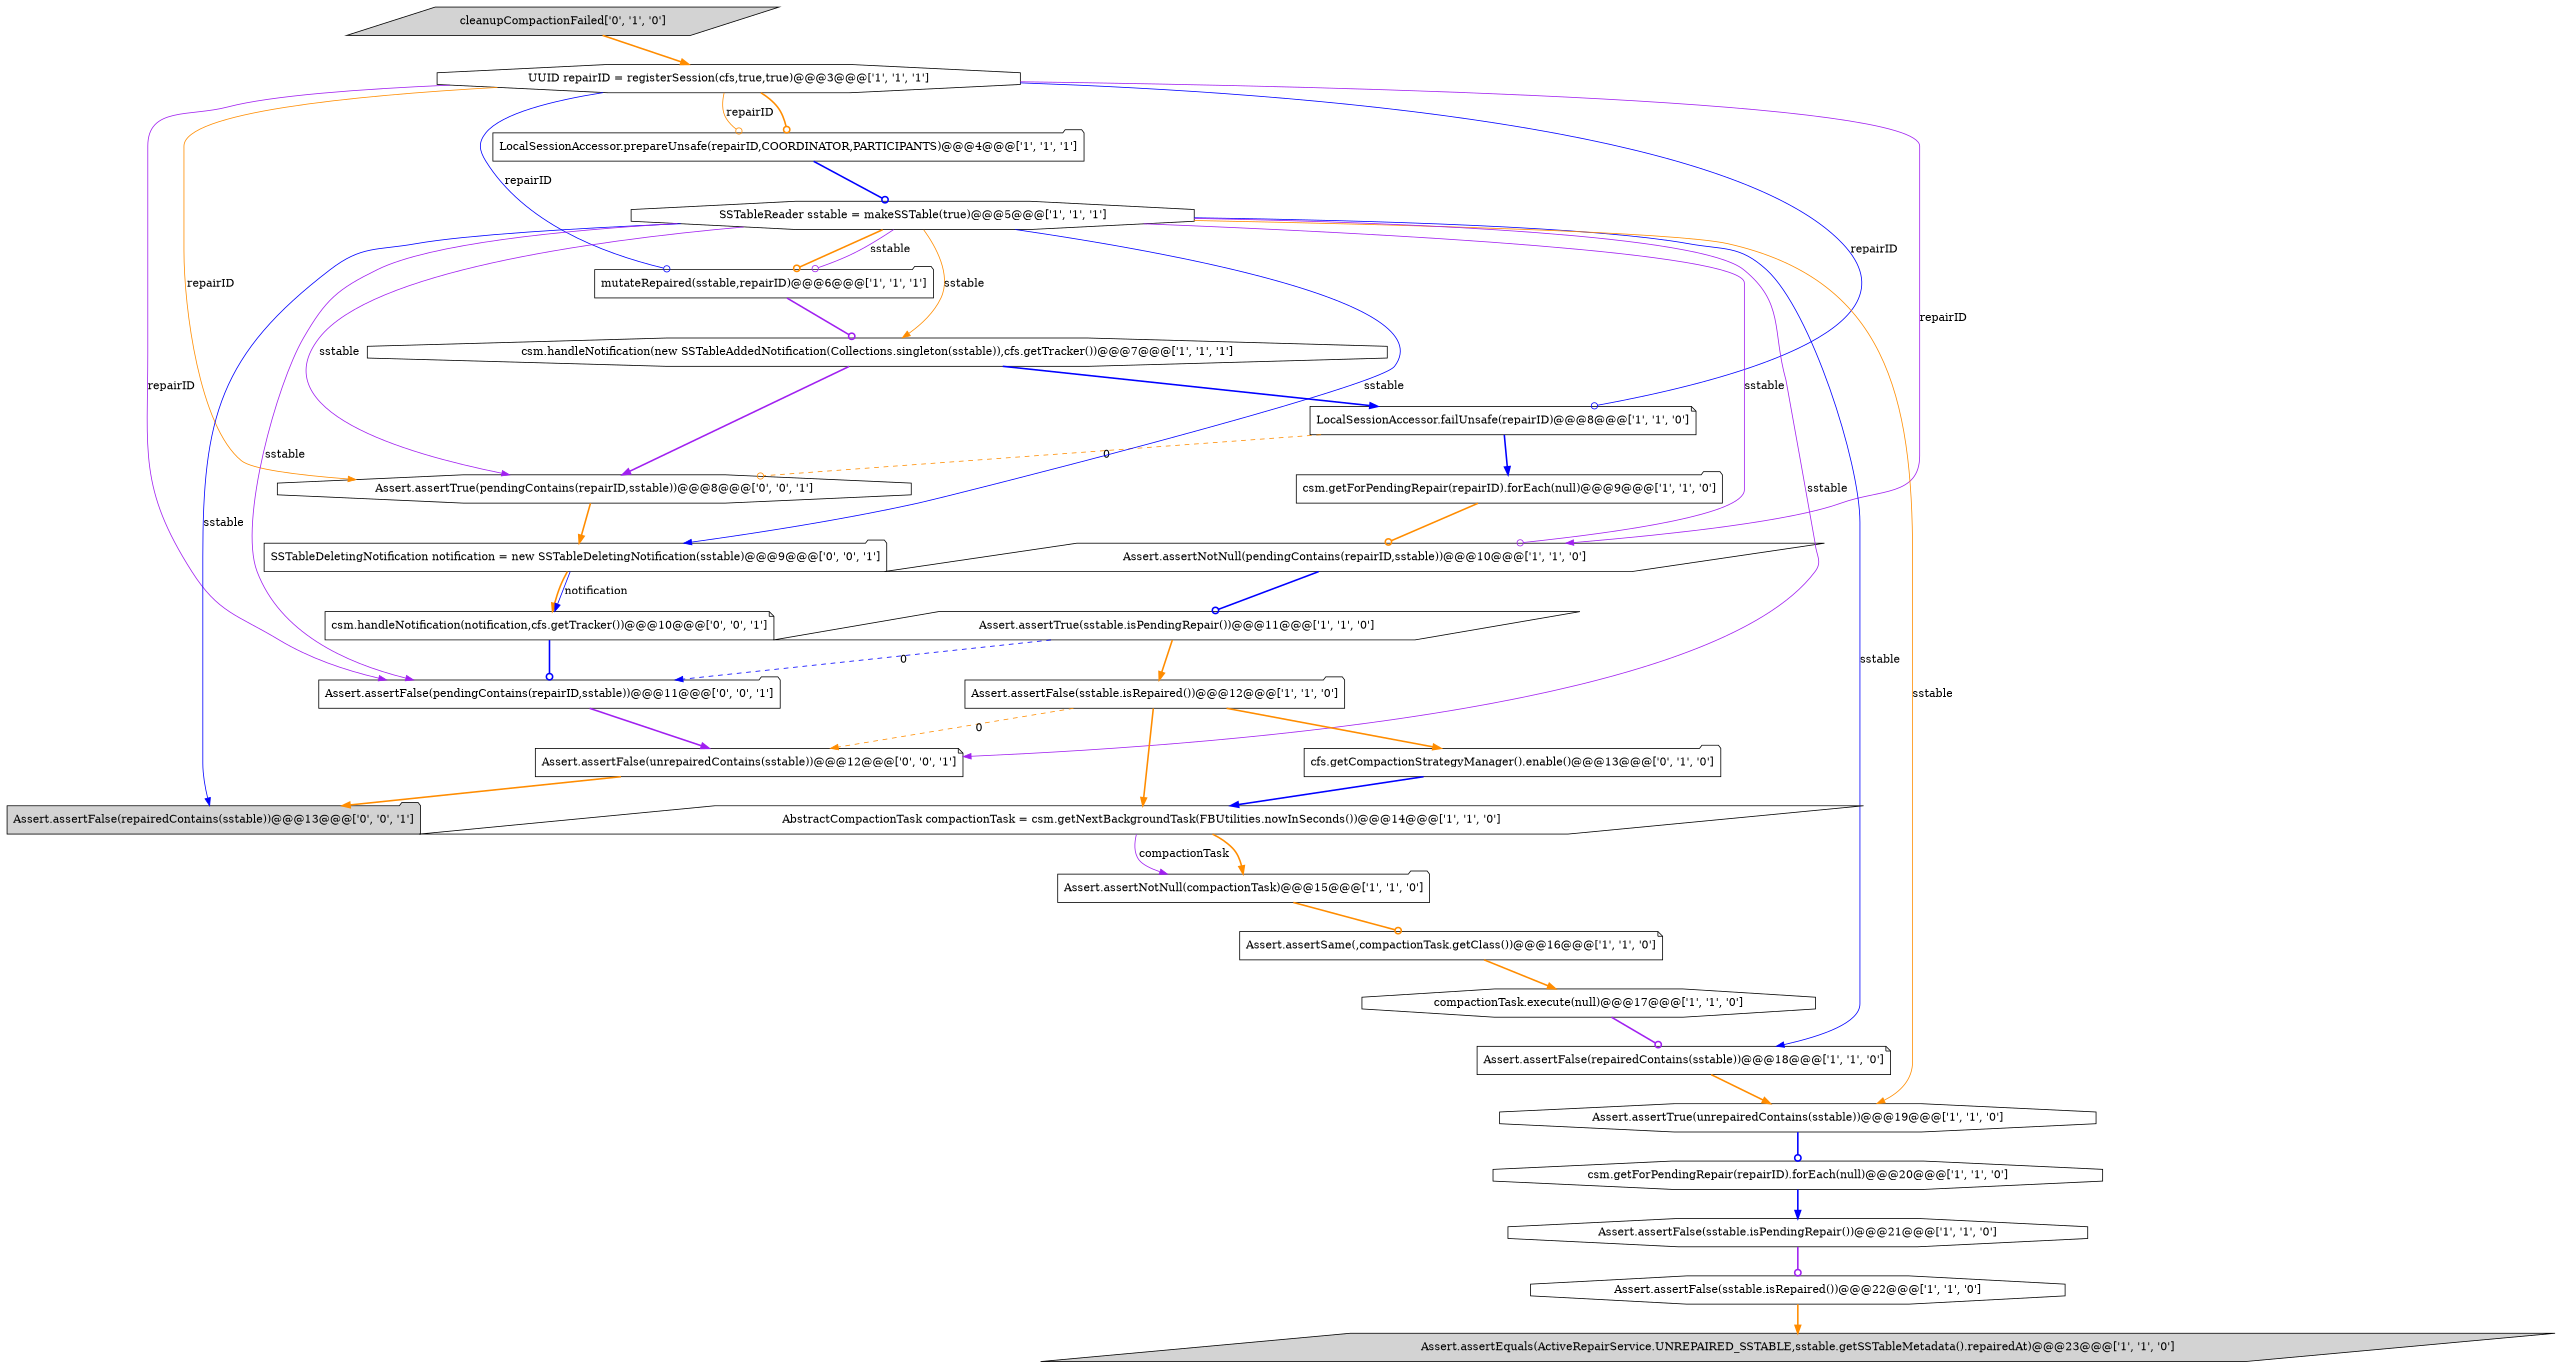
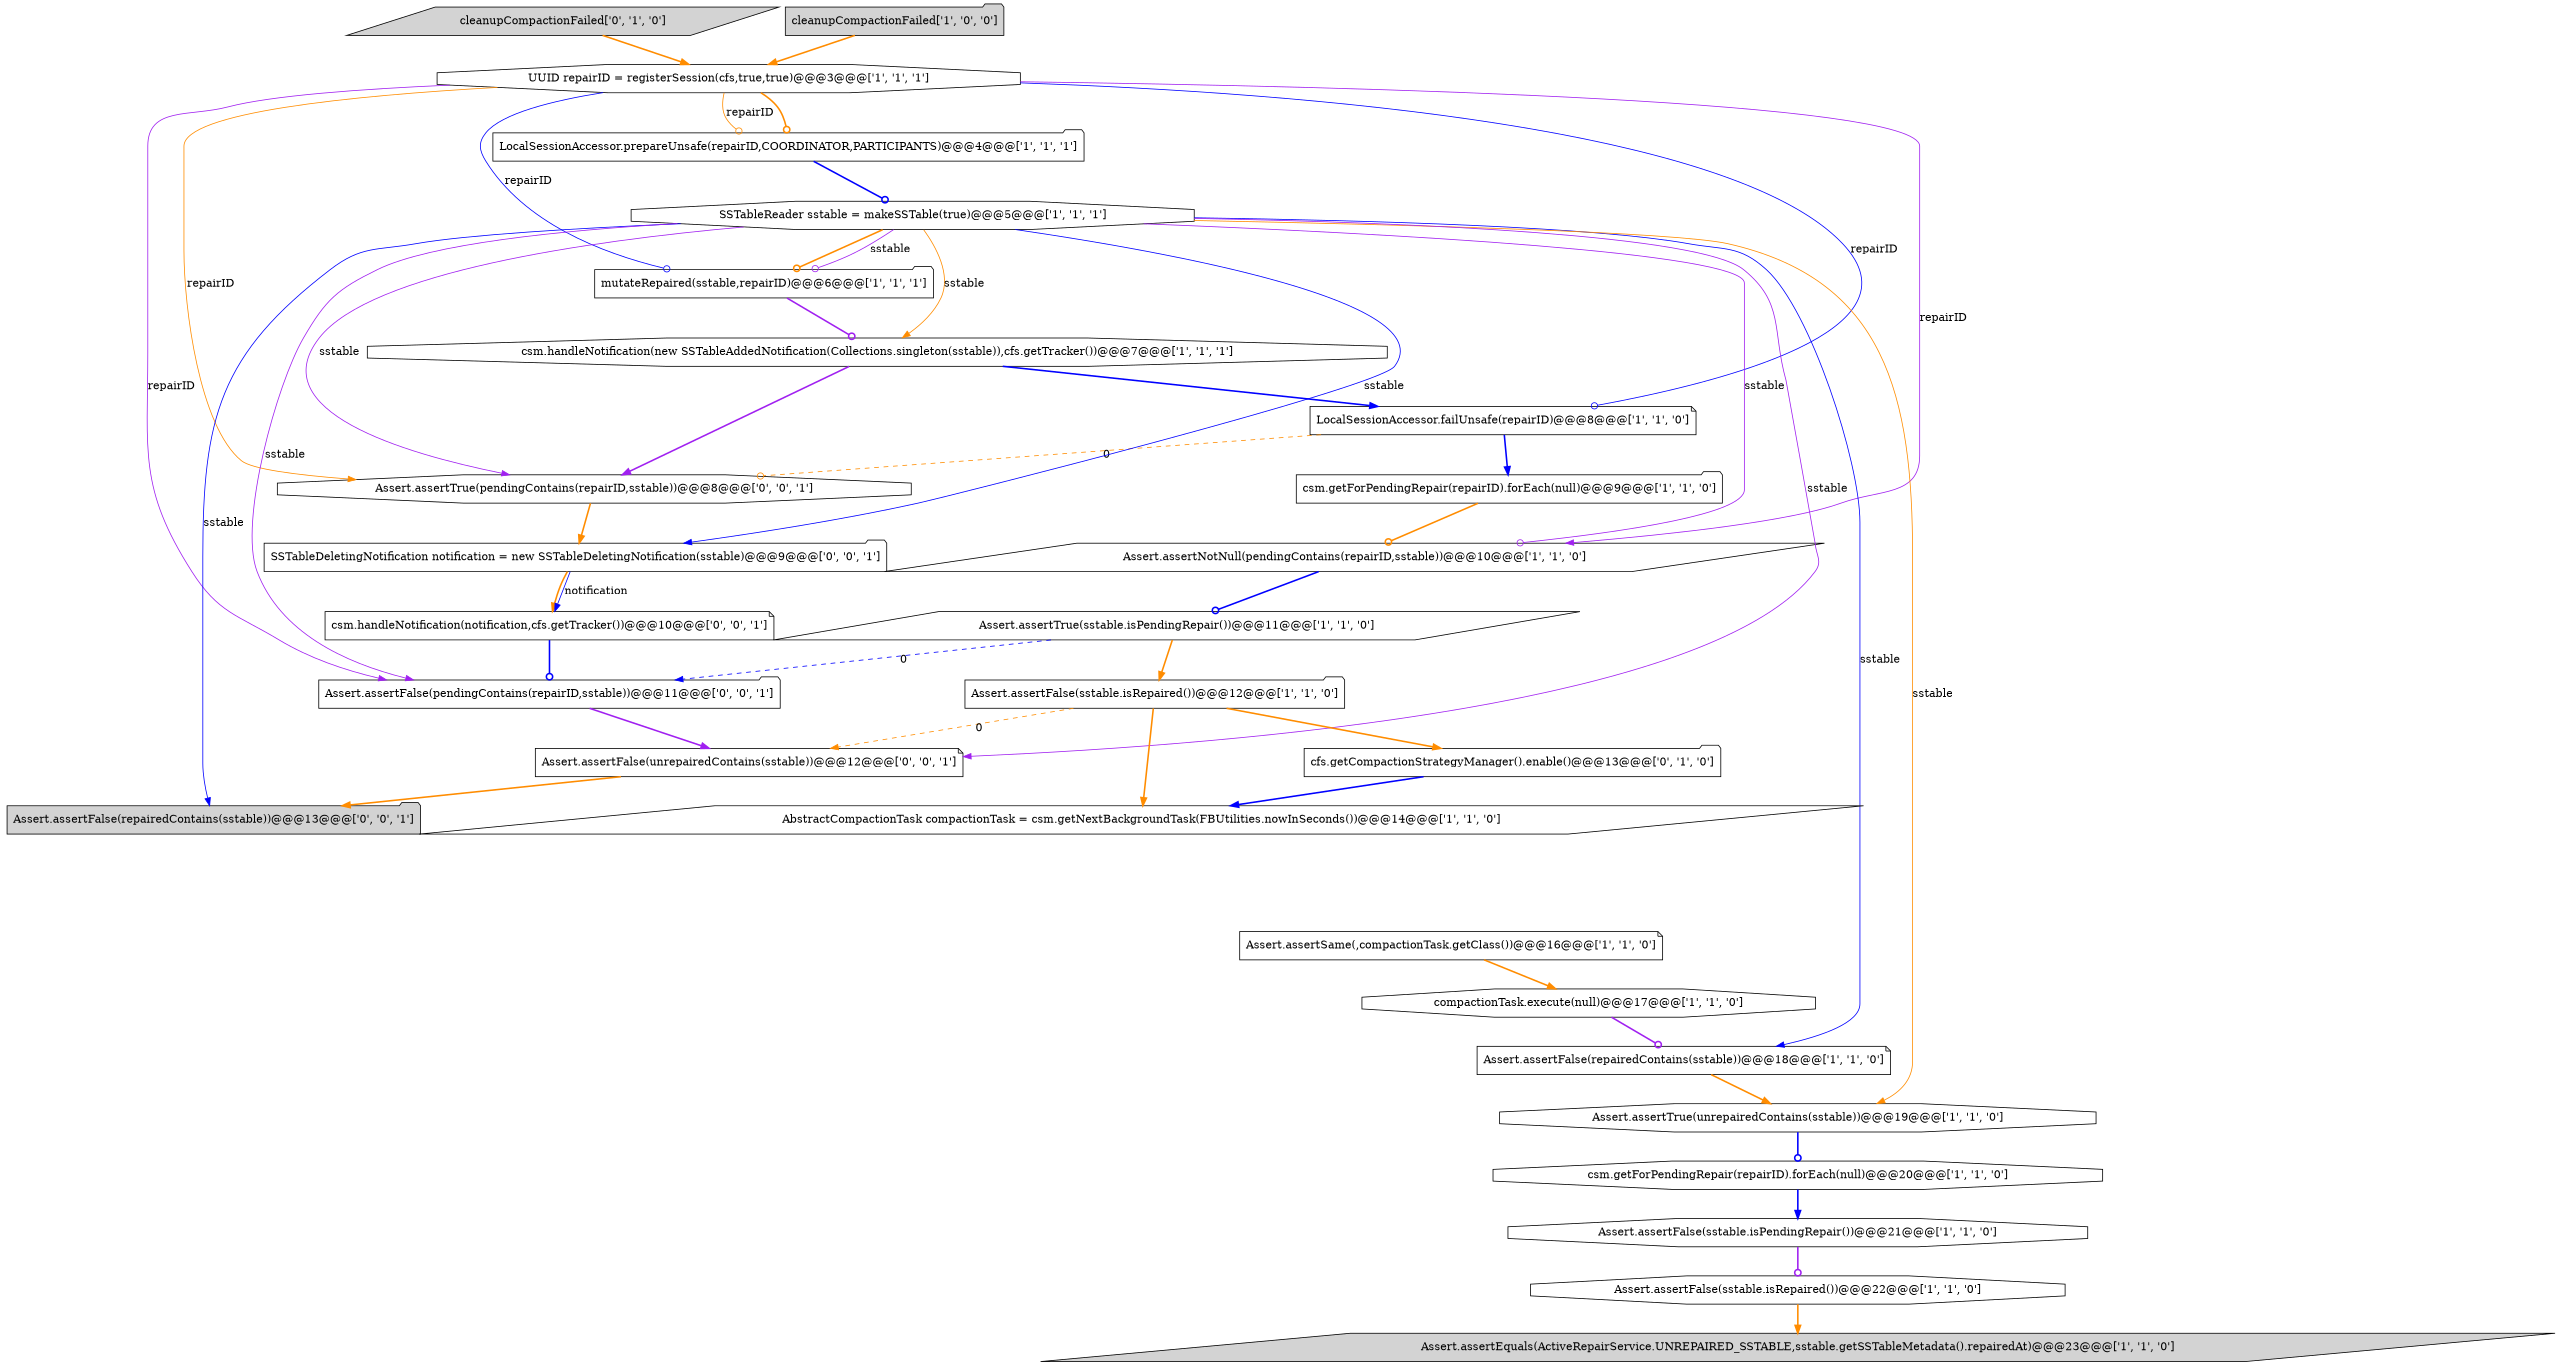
node "cleanupCompactionFailed['1', '0', '0']": added
node "Assert.assertNotNull(compactionTask)@@@15@@@['1', '1', '0']": removed
